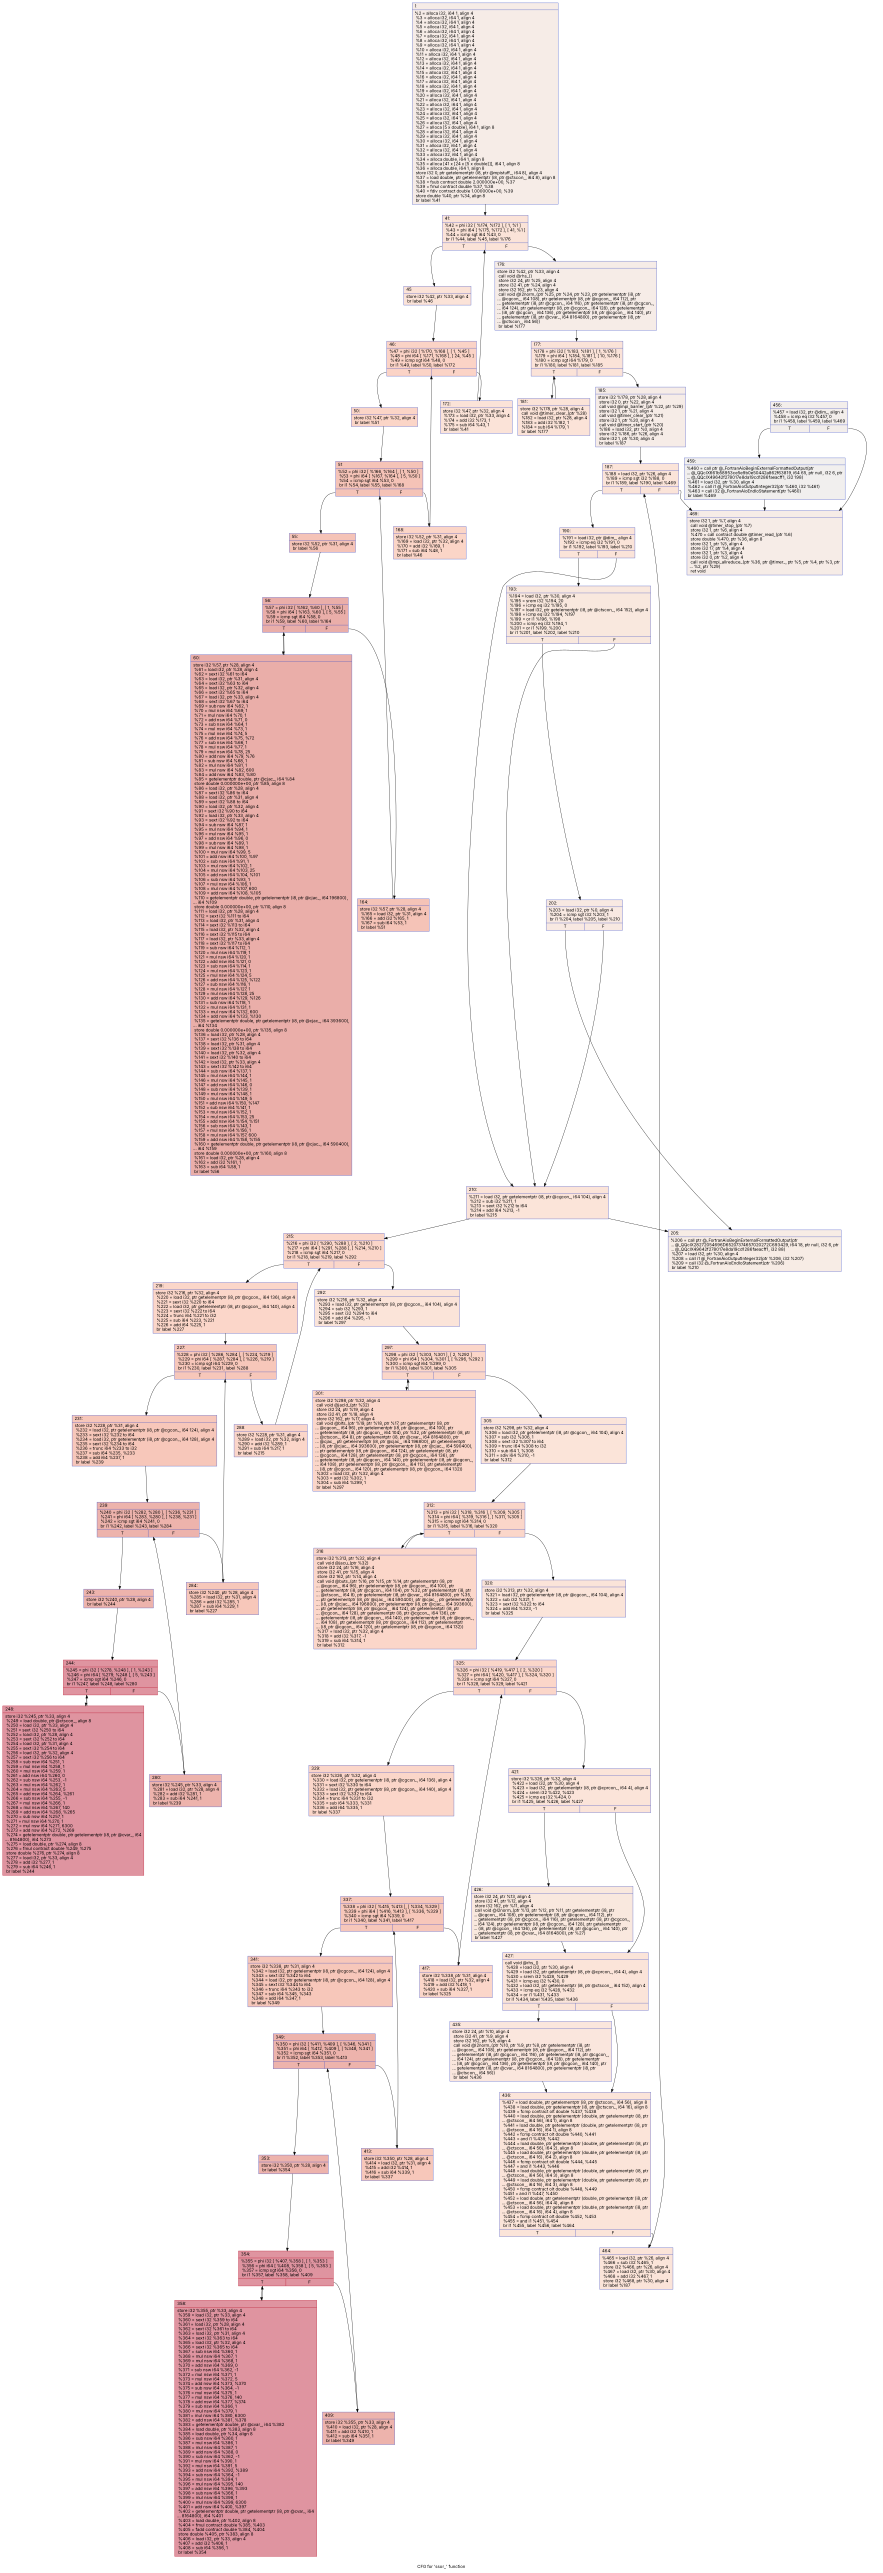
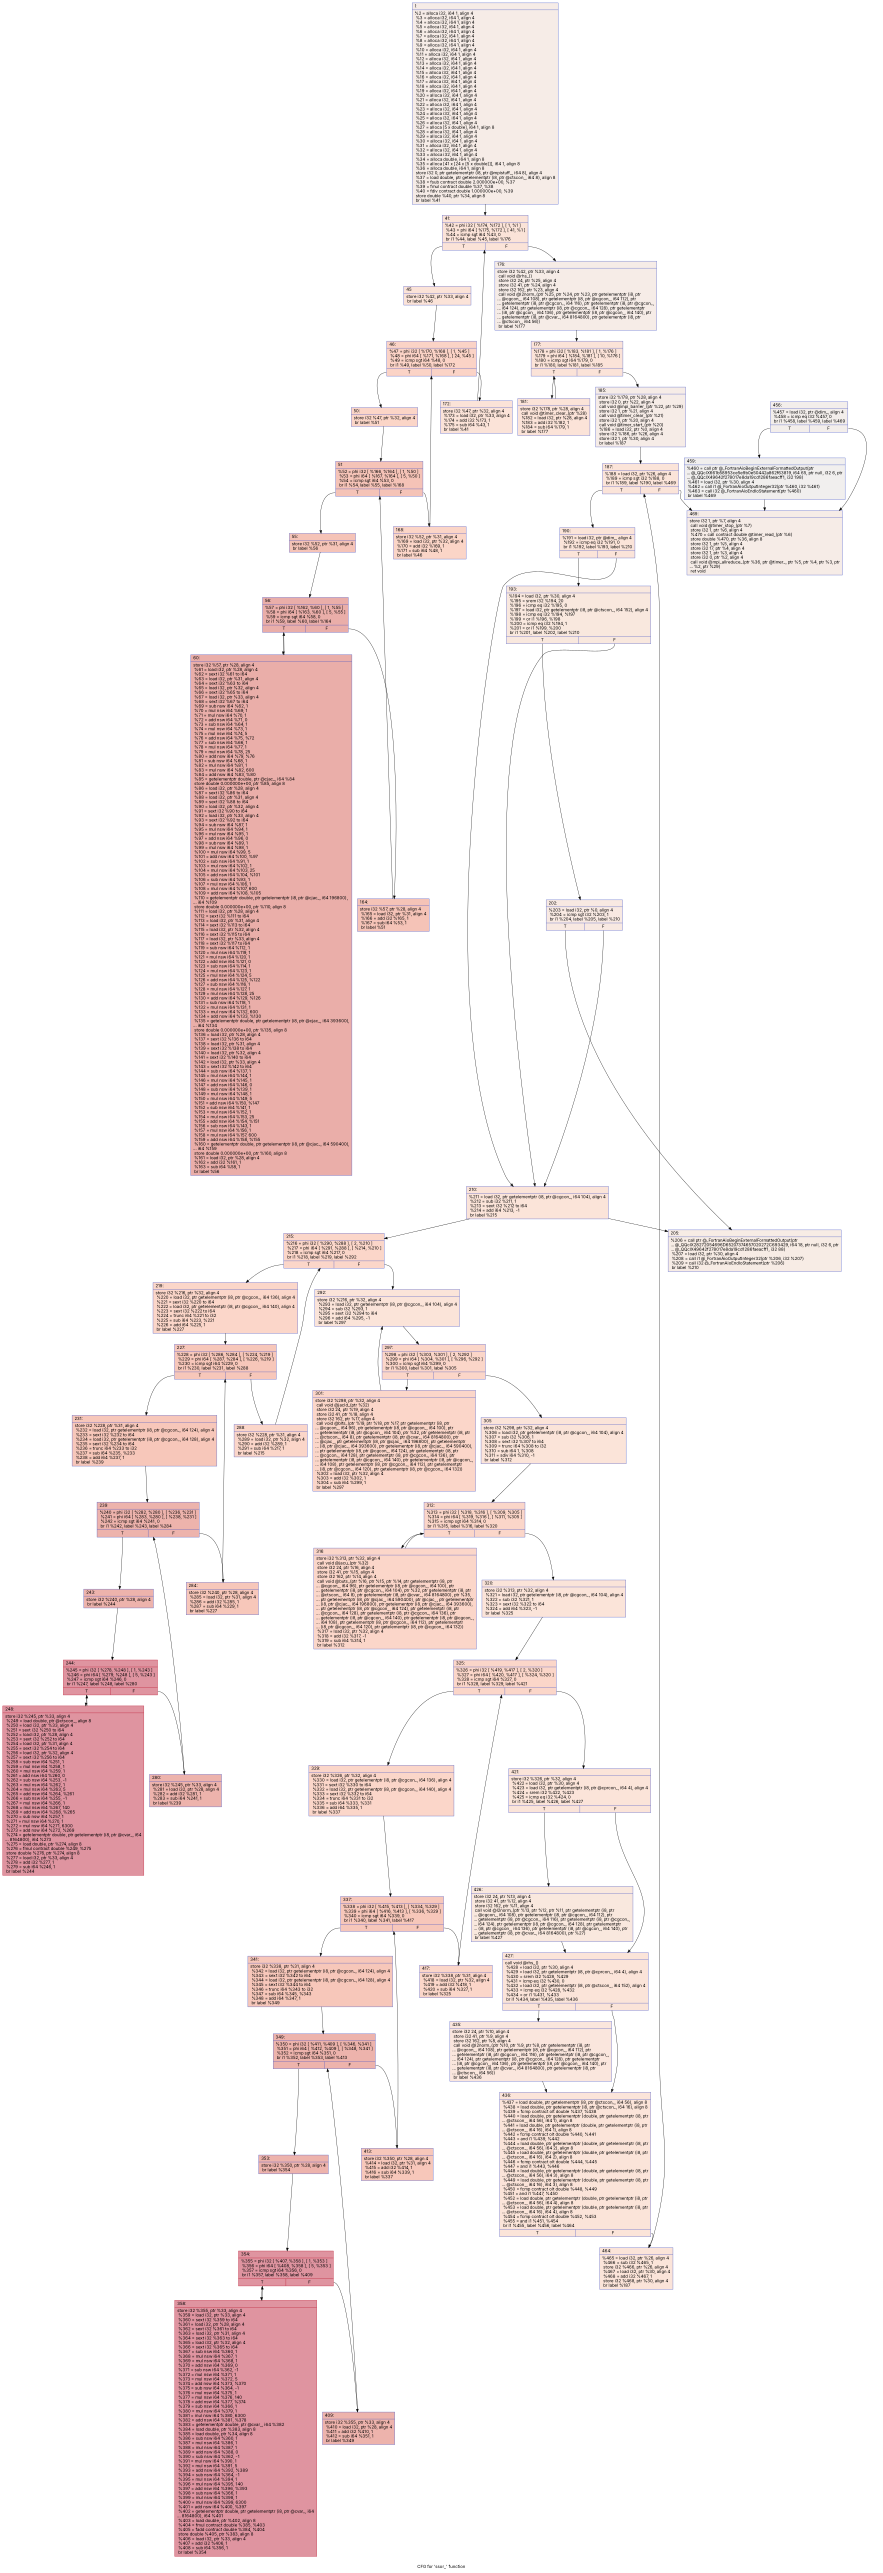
edge "301:" -> "297:": now "301:" -> "292:"
